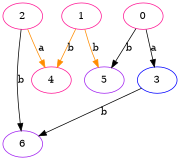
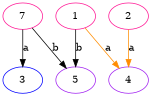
node "0": label "0" -> "7"
edge "1" -> "5": color darkorange -> black
edge "1" -> "4": label "b" -> "a"
node "4": color deeppink -> purple
node "6": removed
